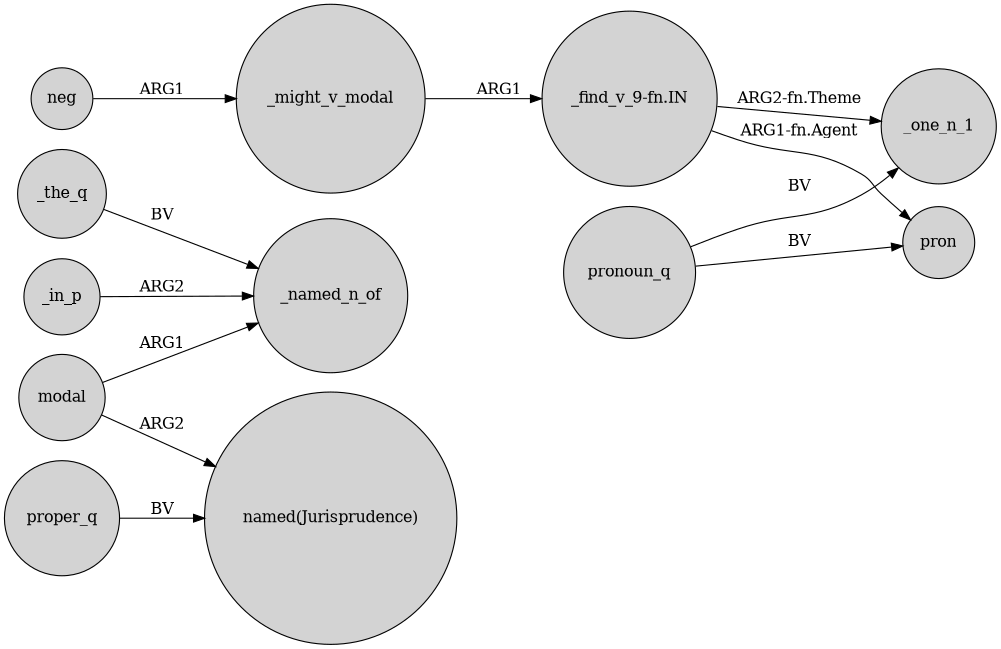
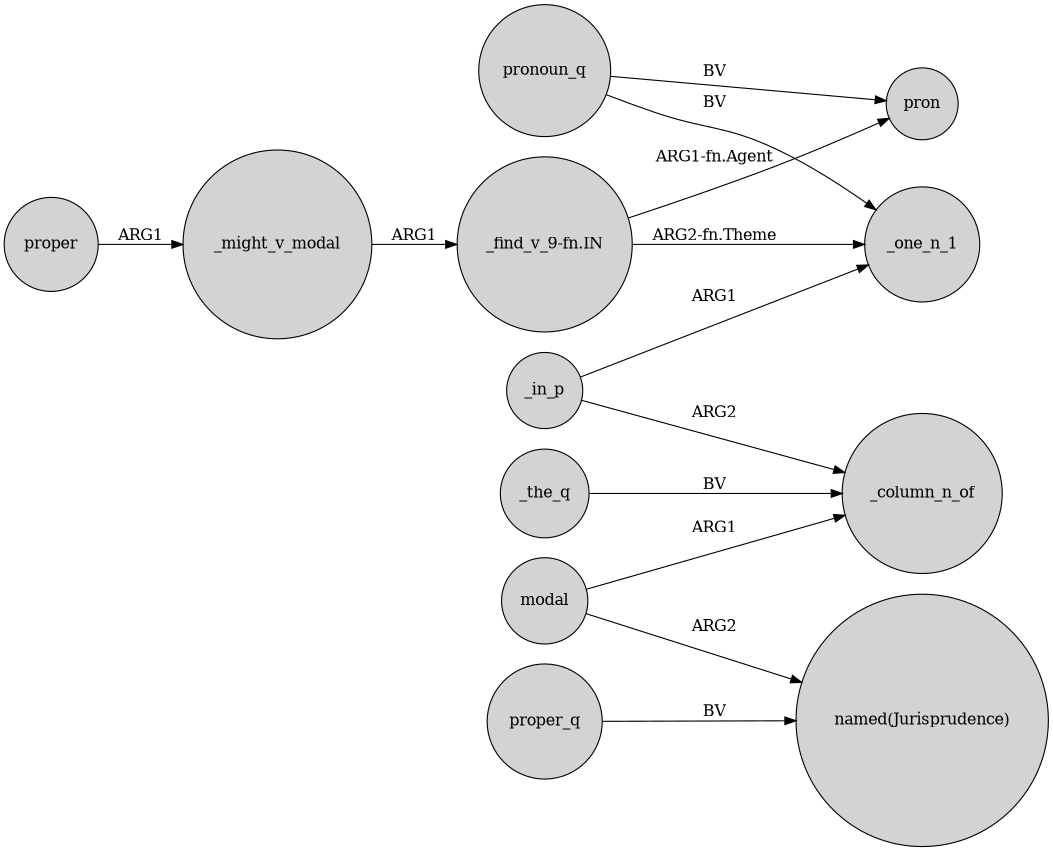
node "neg": label "neg" -> "proper"
node "_named_n_of": label "_named_n_of" -> "_column_n_of"
edge "_in_p" -> "_one_n_1": added, label "ARG1"
